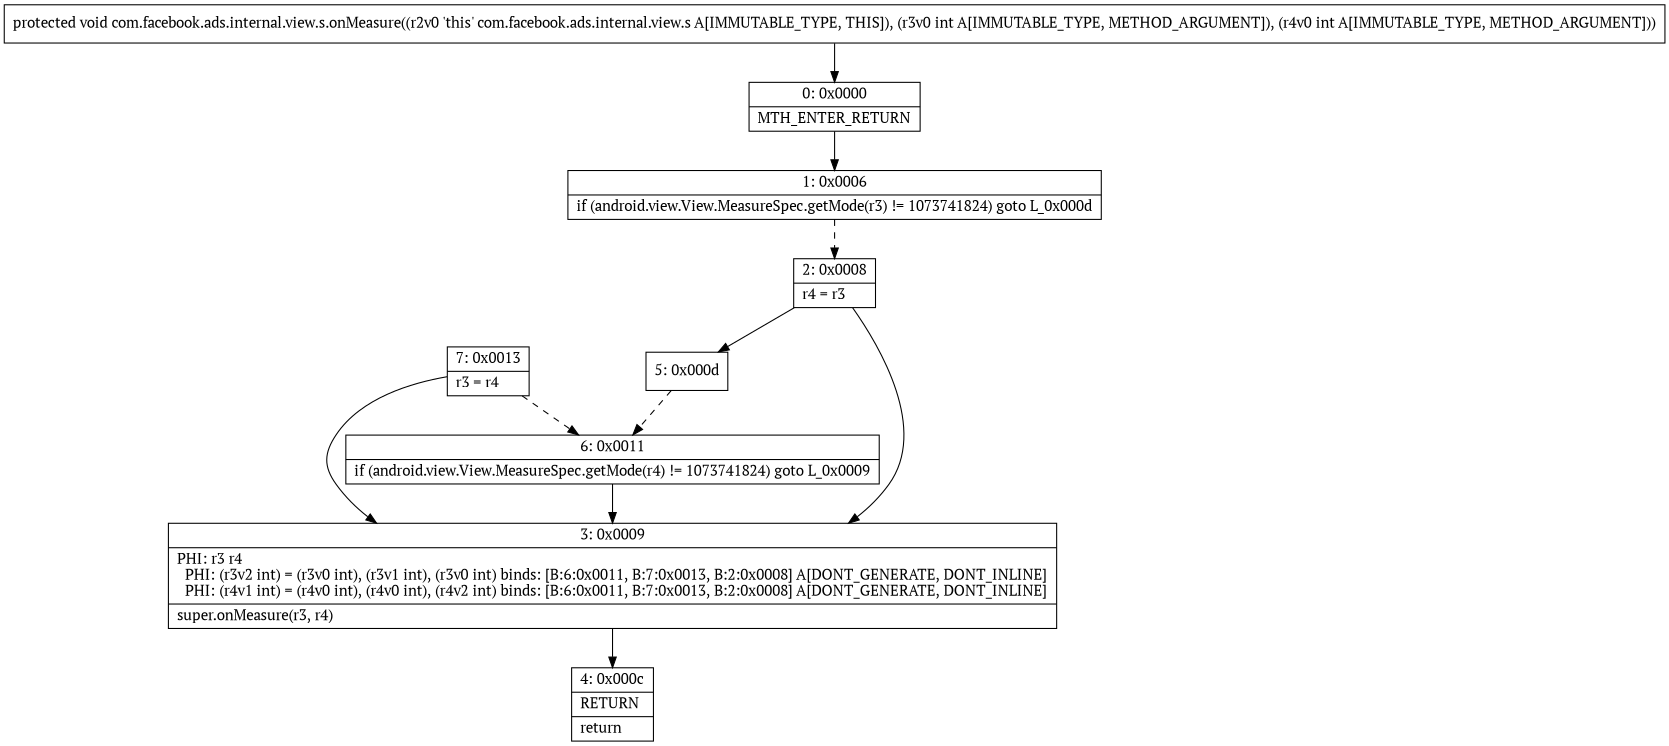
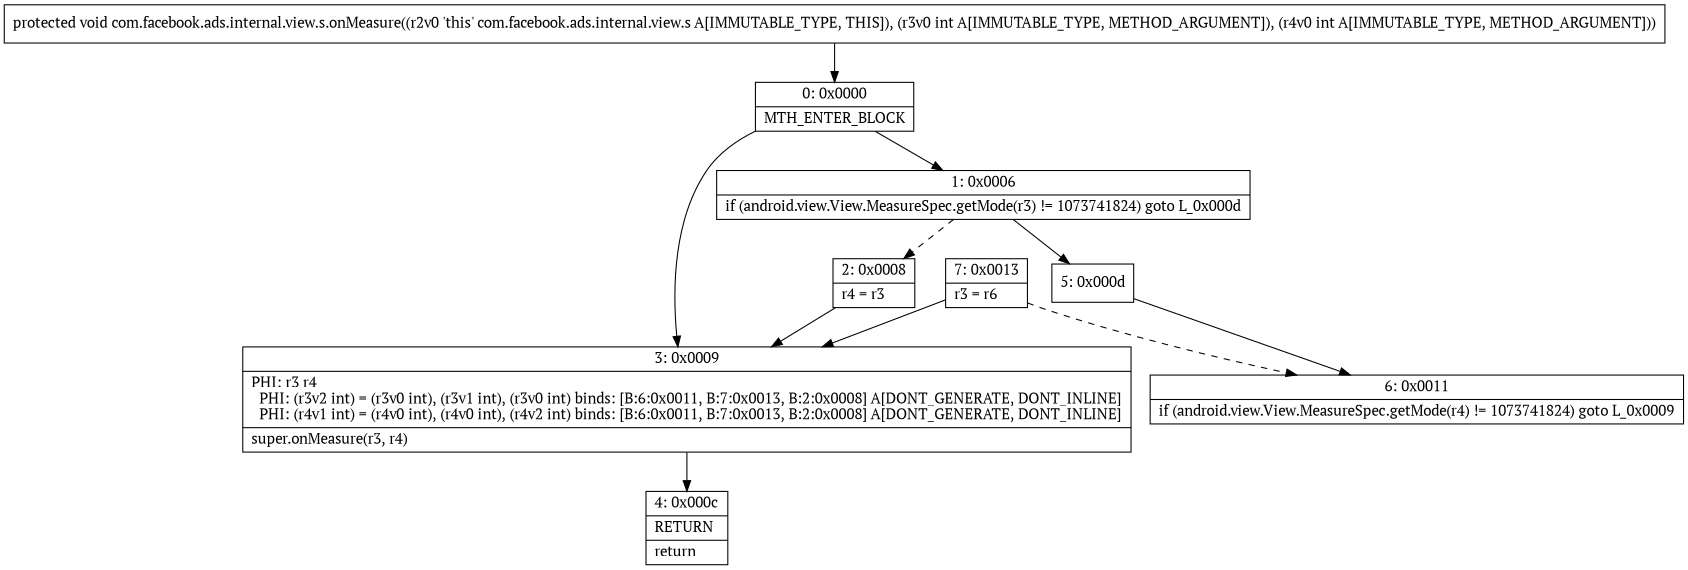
node "0: 0x0000": text "MTH_ENTER_RETURN" -> "MTH_ENTER_BLOCK"
edge "2: 0x0008" -> "5: 0x000d": now "1: 0x0006" -> "5: 0x000d"
node "7: 0x0013": text "r3 = r4" -> "r3 = r6"
edge "5: 0x000d" -> "6: 0x0011": style dashed -> solid
edge "6: 0x0011" -> "3: 0x0009": now "0: 0x0000" -> "3: 0x0009"
